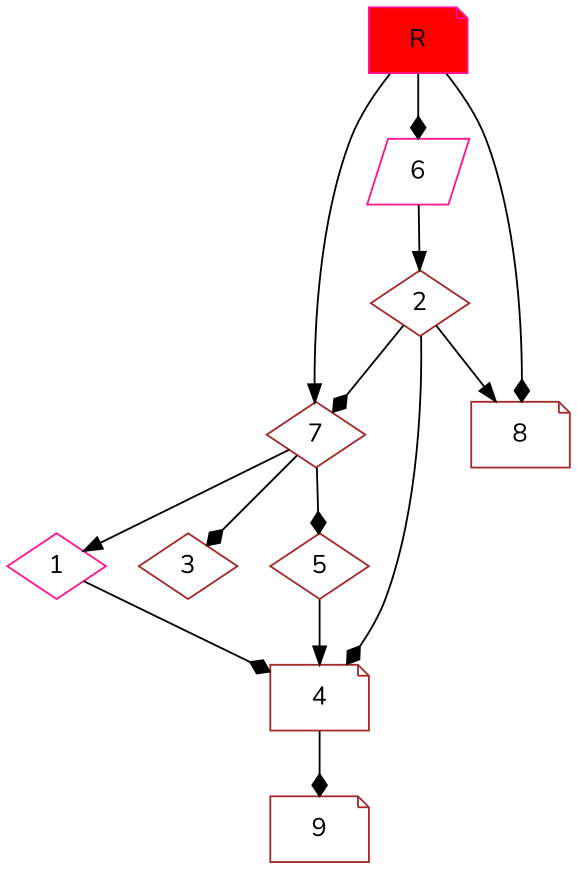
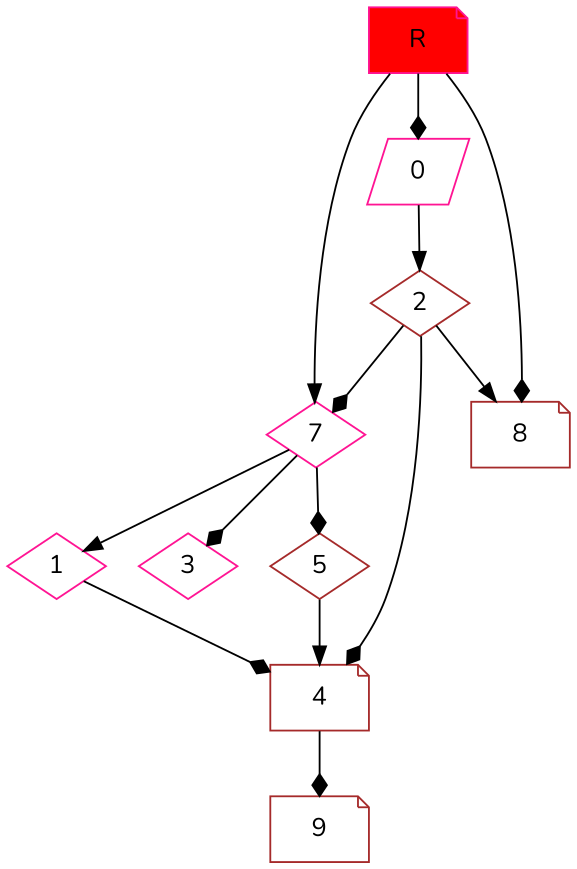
node "6": label "6" -> "0"
node "7": color brown -> deeppink
node "3": color brown -> deeppink
